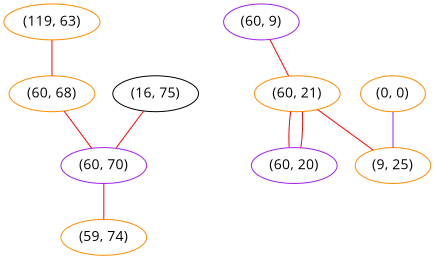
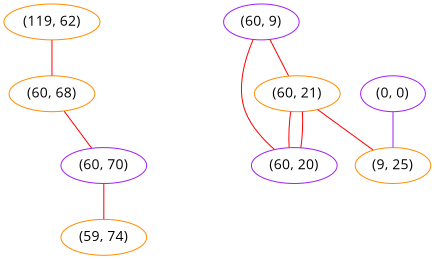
node "(119, 63)": label "(119, 63)" -> "(119, 62)"
node "(16, 75)": removed
node "(0, 0)": color darkorange -> purple
edge "(60, 9)" -- "(60, 20)": added
